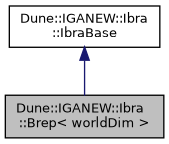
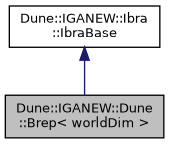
node "Dune::IGANEW::Ibra ::Brep< worldDim >": label "Dune::IGANEW::Ibra ::Brep< worldDim >" -> "Dune::IGANEW::Dune ::Brep< worldDim >"
